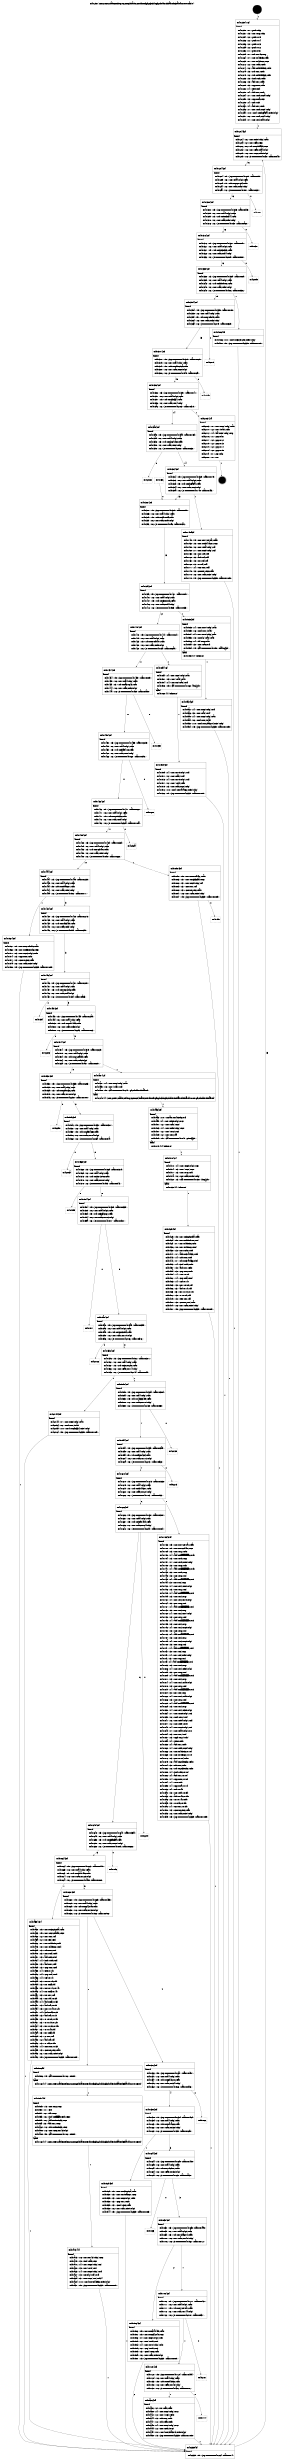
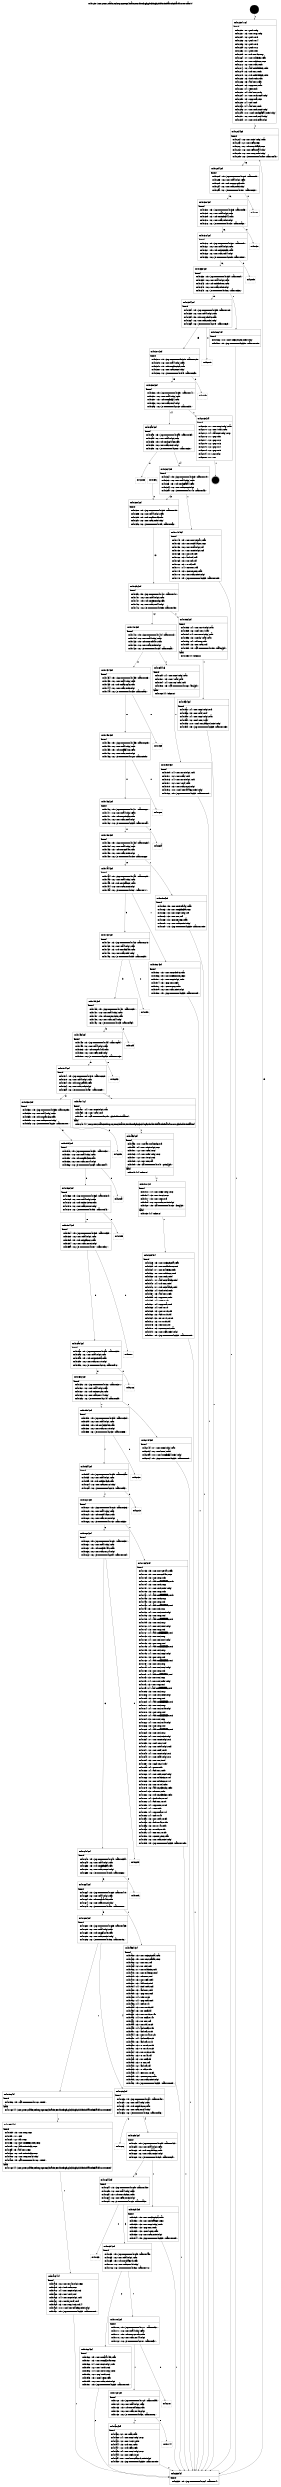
edge "0x4018be [30]" -> "0x401f0b": now "0x4014c0 [28]" -> "0x401f0b"
